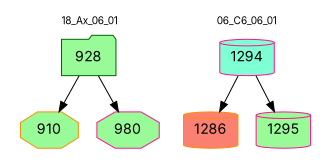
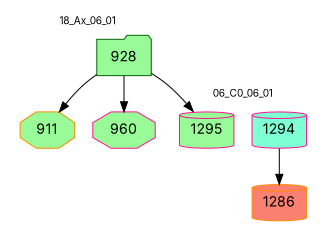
cluster "06_C6_06_01": label "06_C6_06_01" -> "06_C0_06_01"
edge "1294" -> "1295": now "928" -> "1295"
node "910": label "910" -> "911"
node "980": label "980" -> "960"
